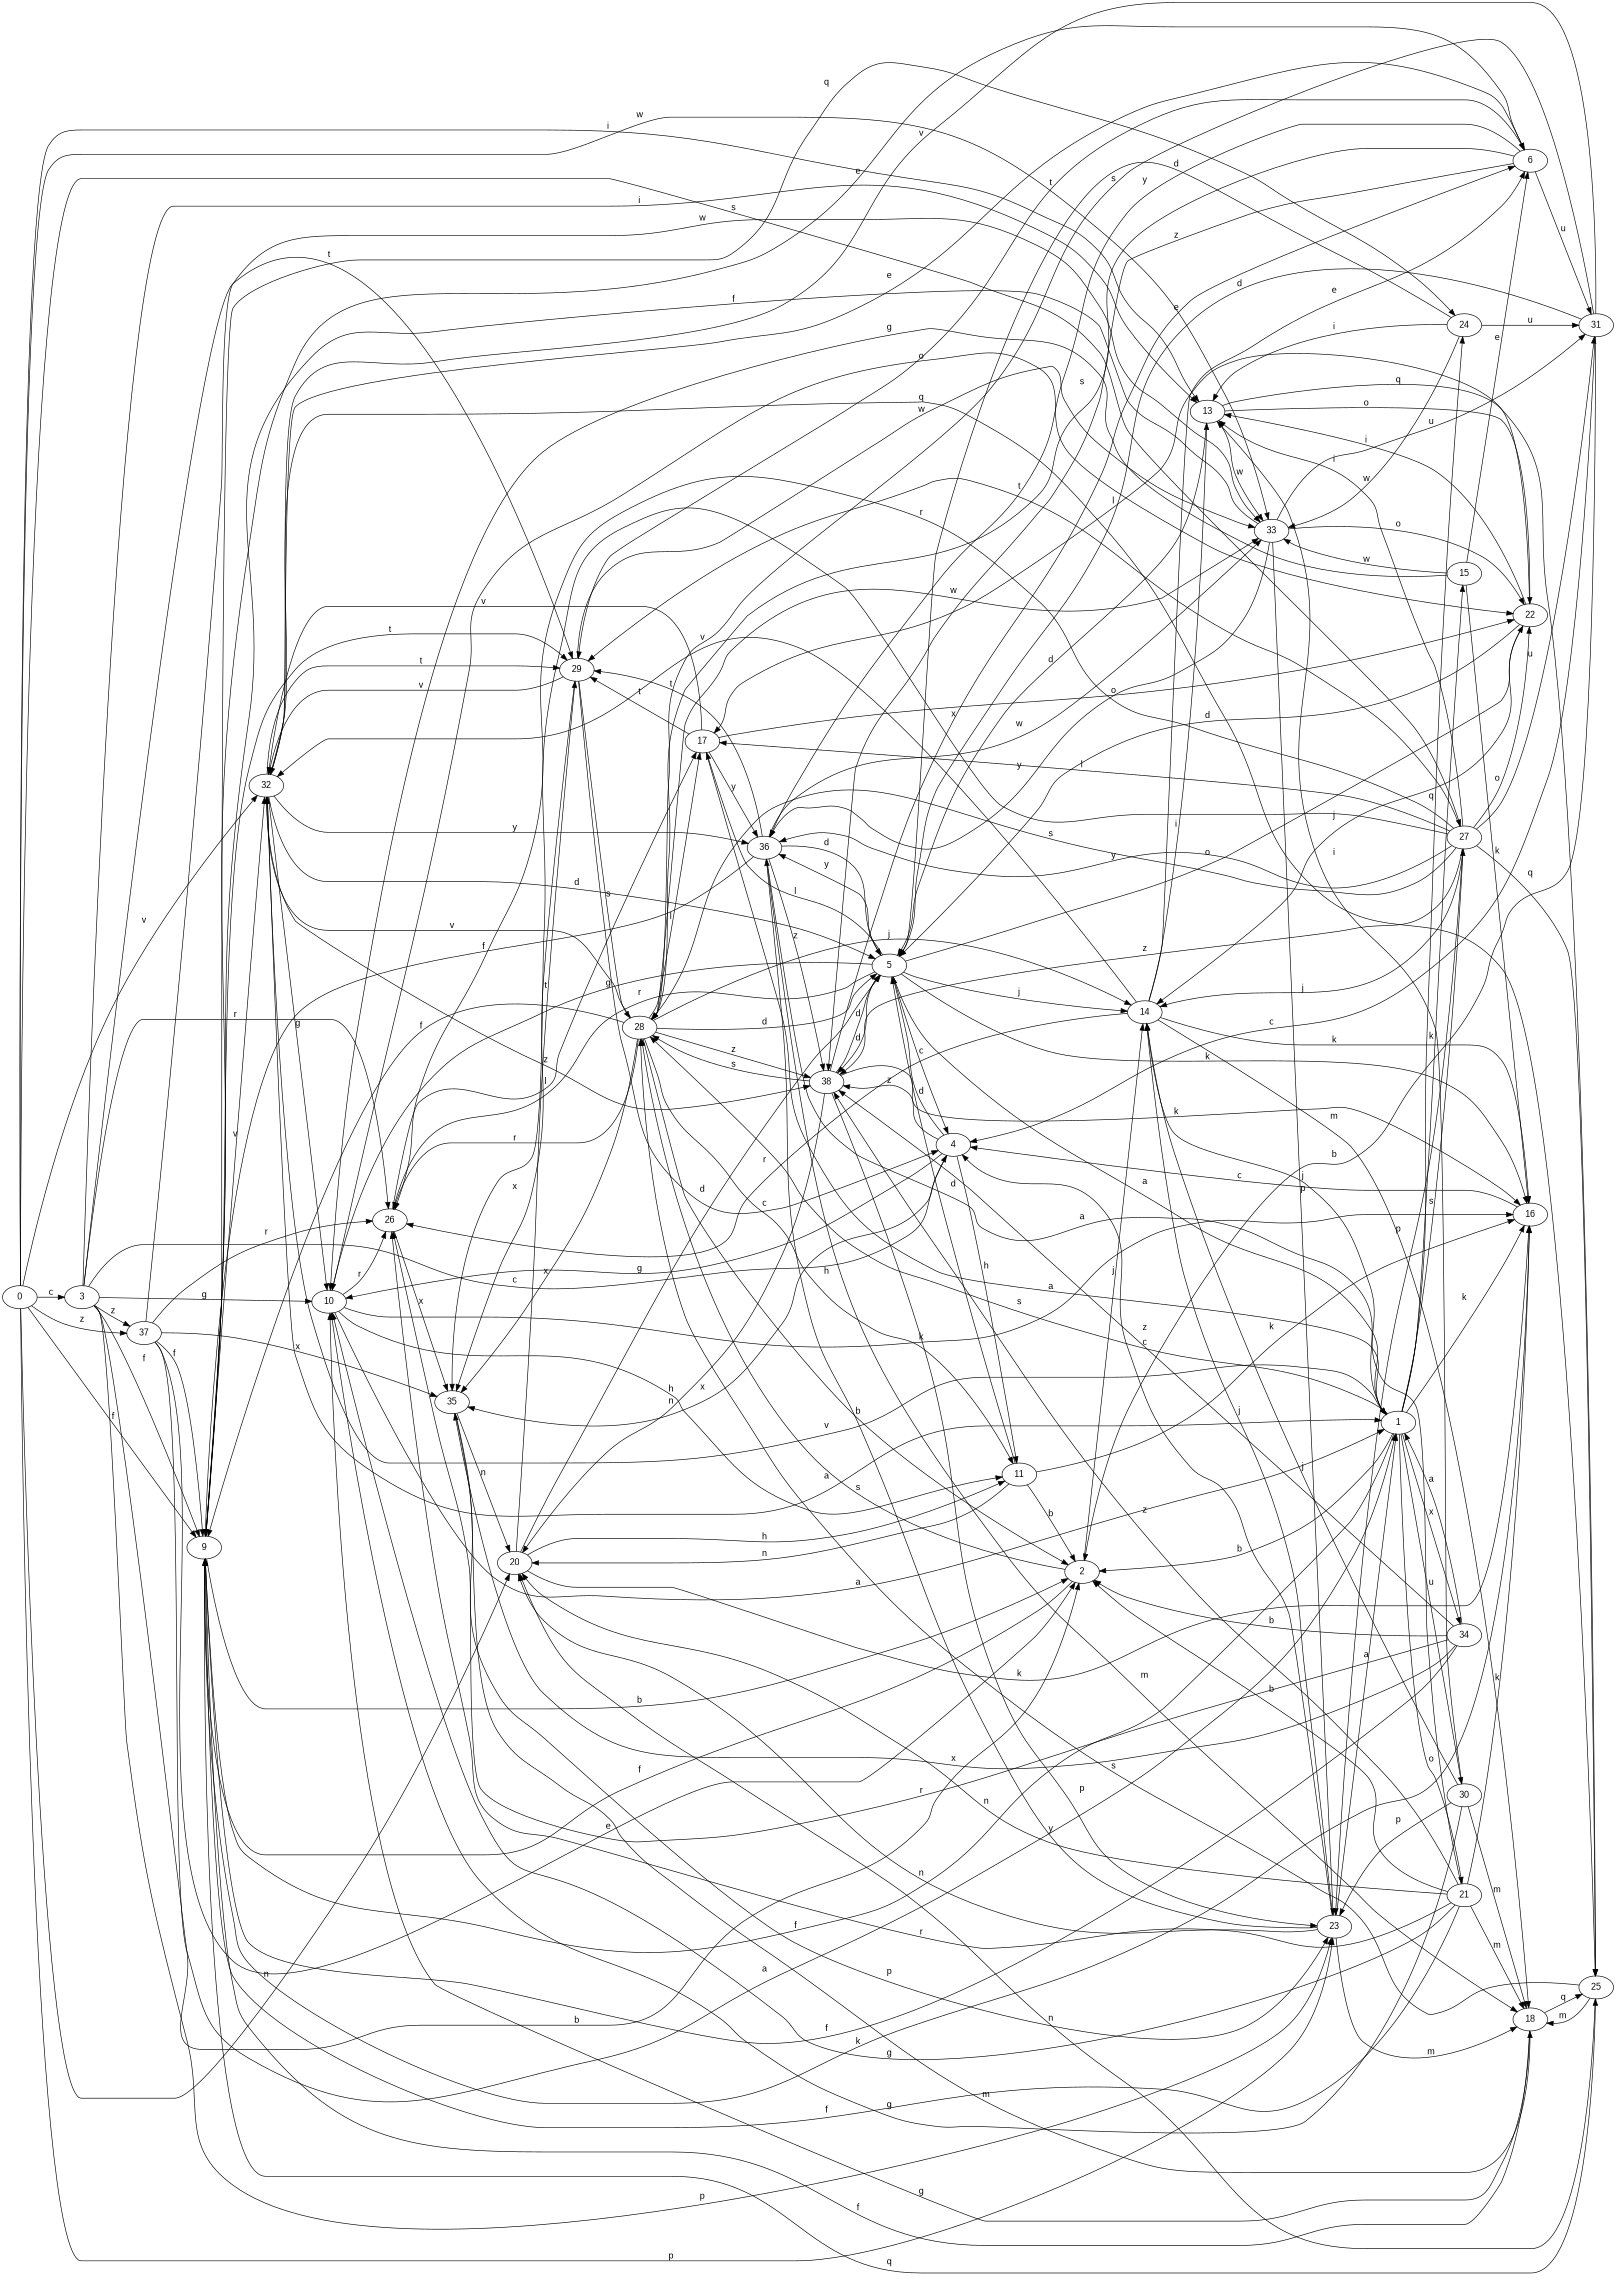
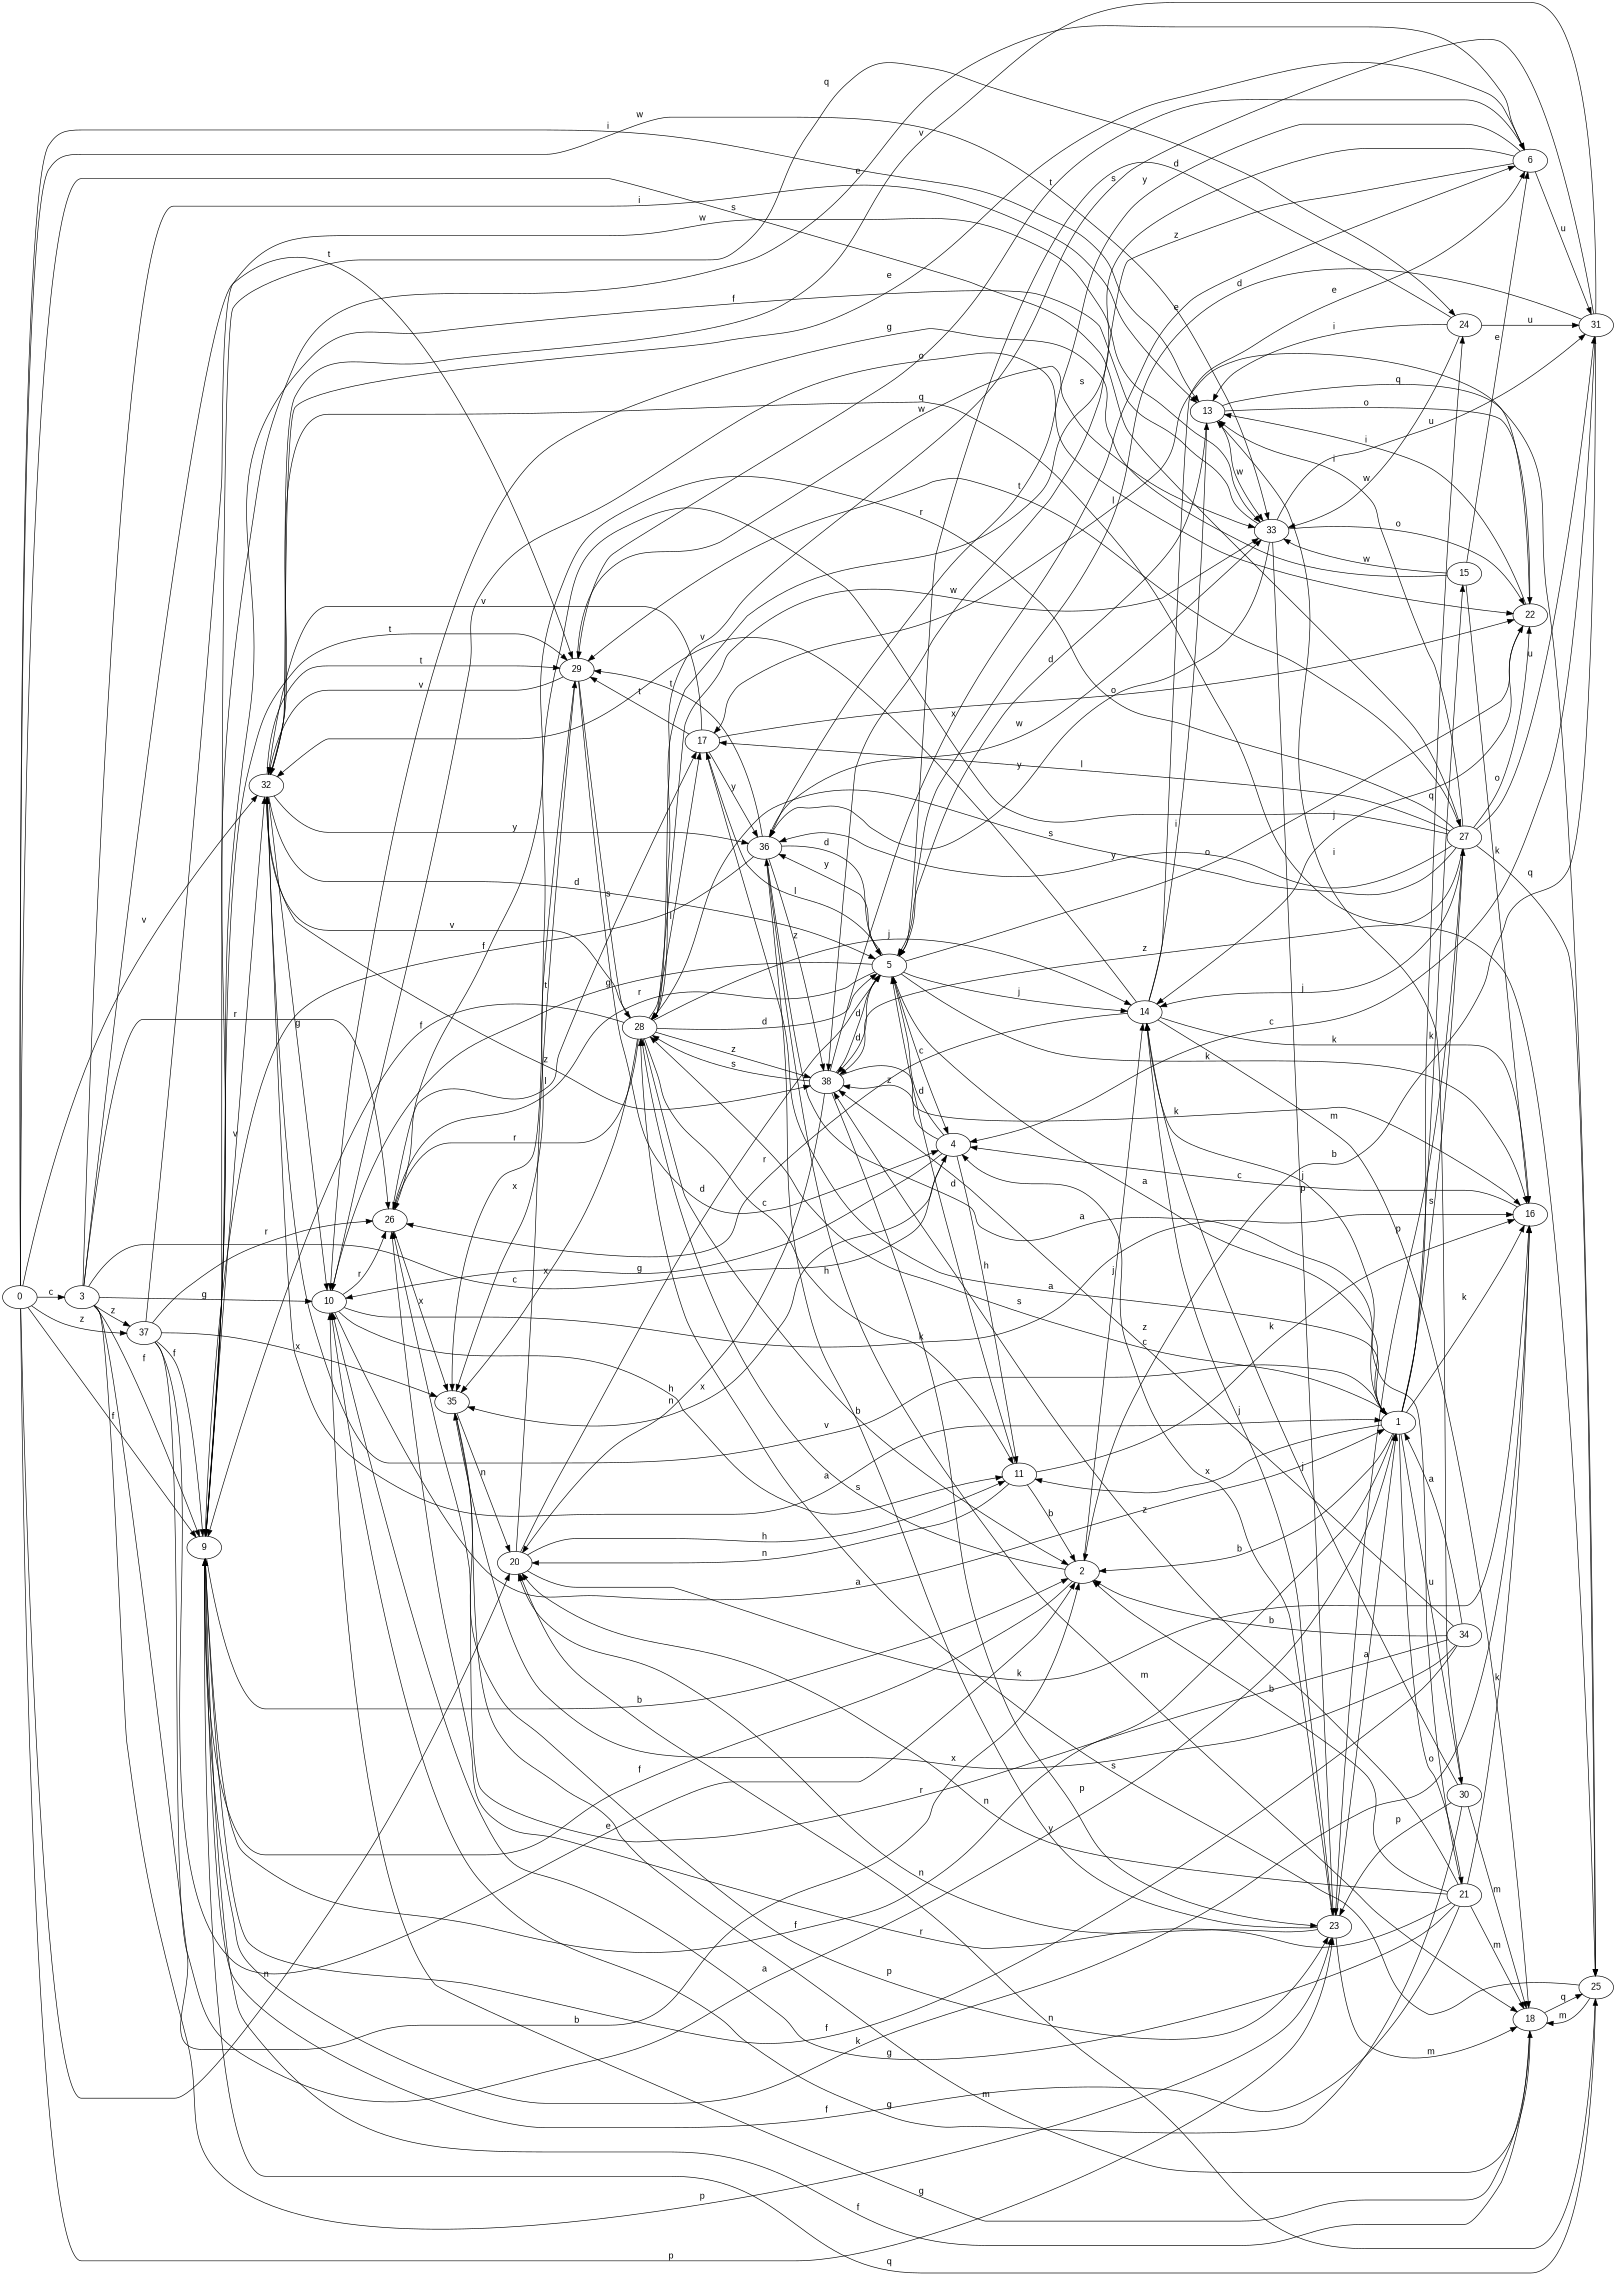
edge "22" -> "5": removed, label "d"
edge "1" -> "34": now "1" -> "11"
